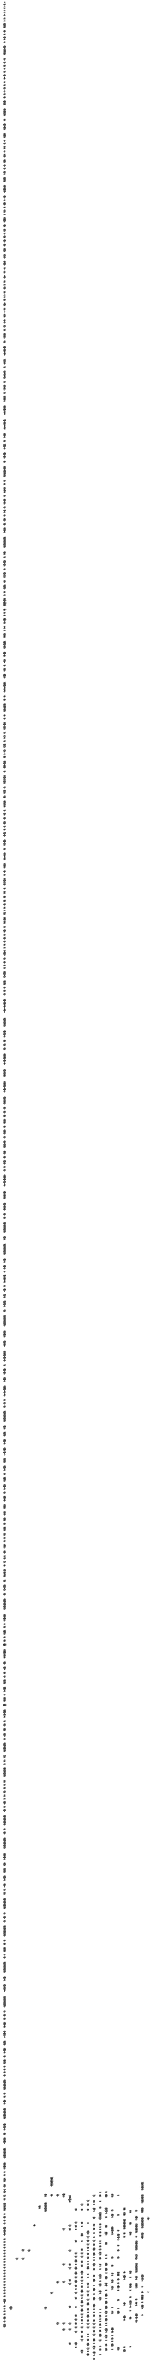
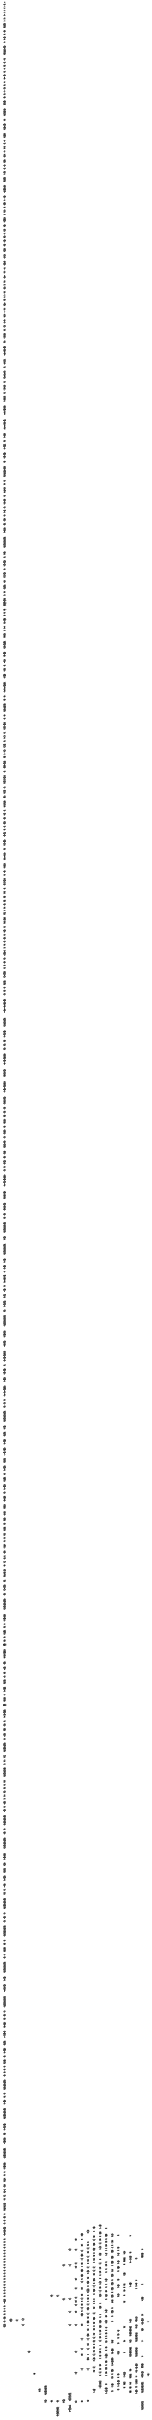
node "# 0x298 JUMPDEST PUSHX MemData MLOAD SUB RETURN": added
